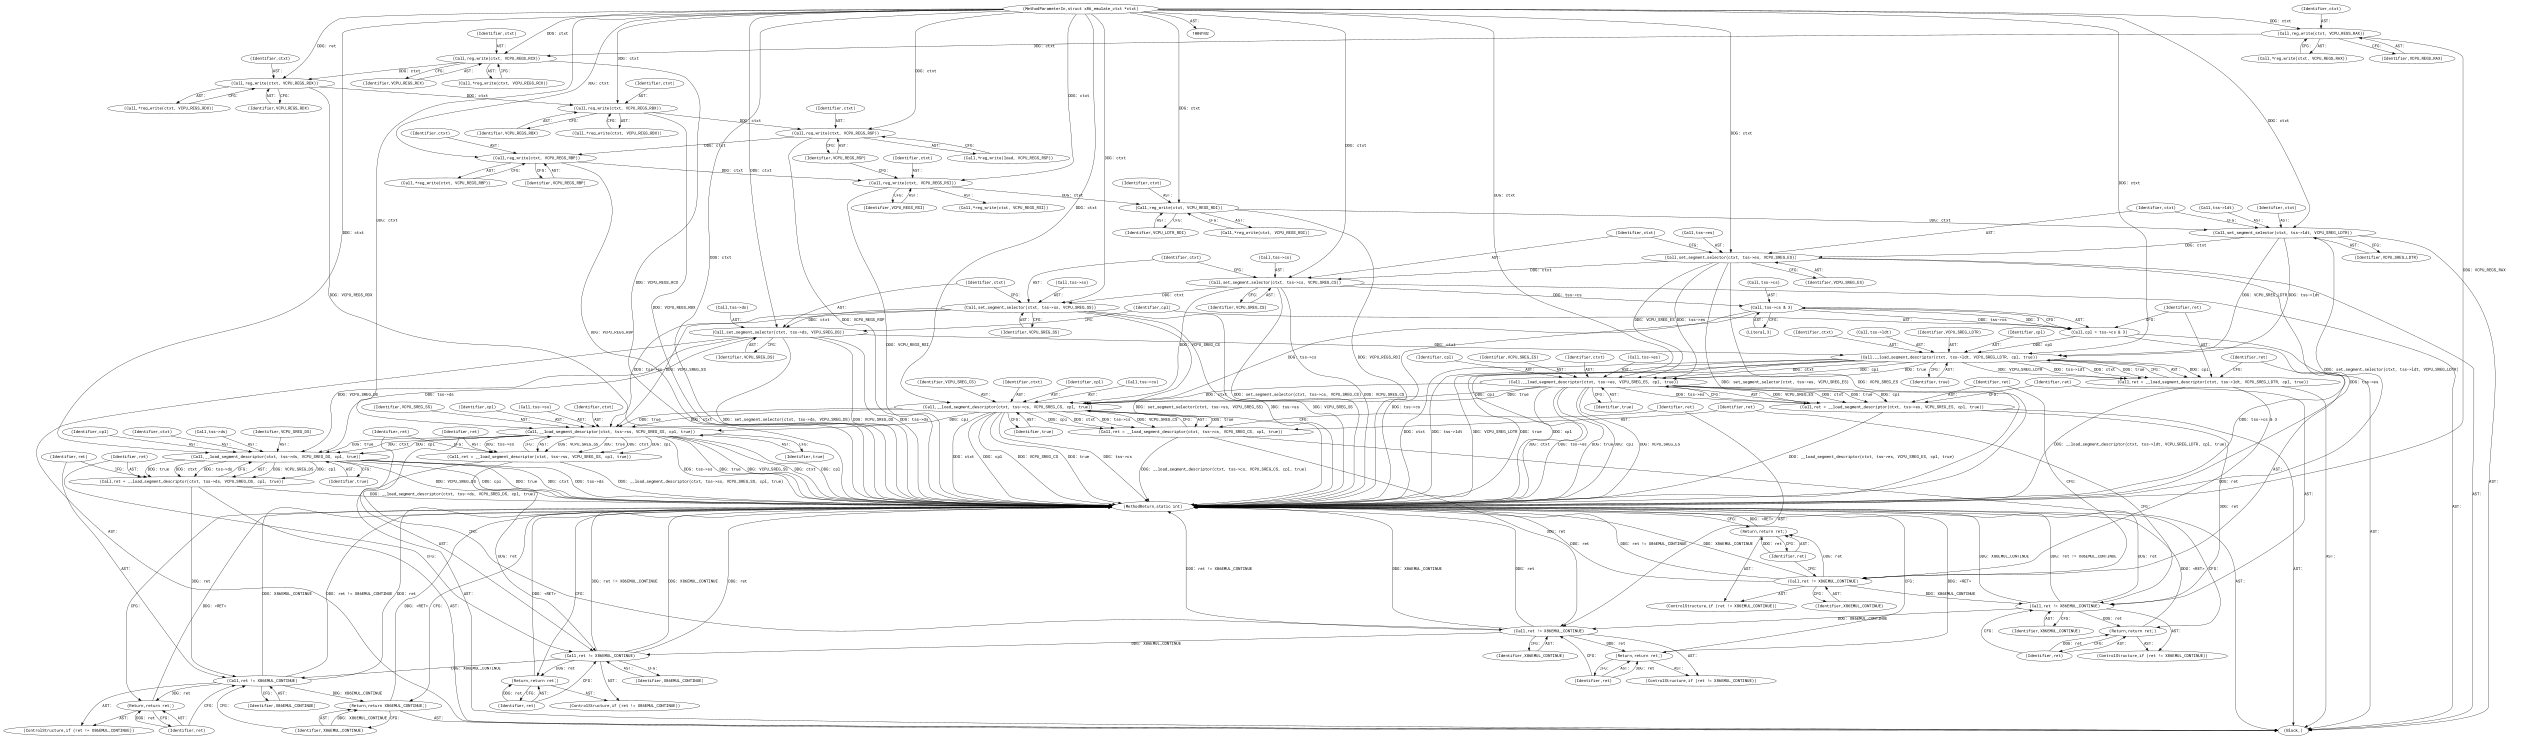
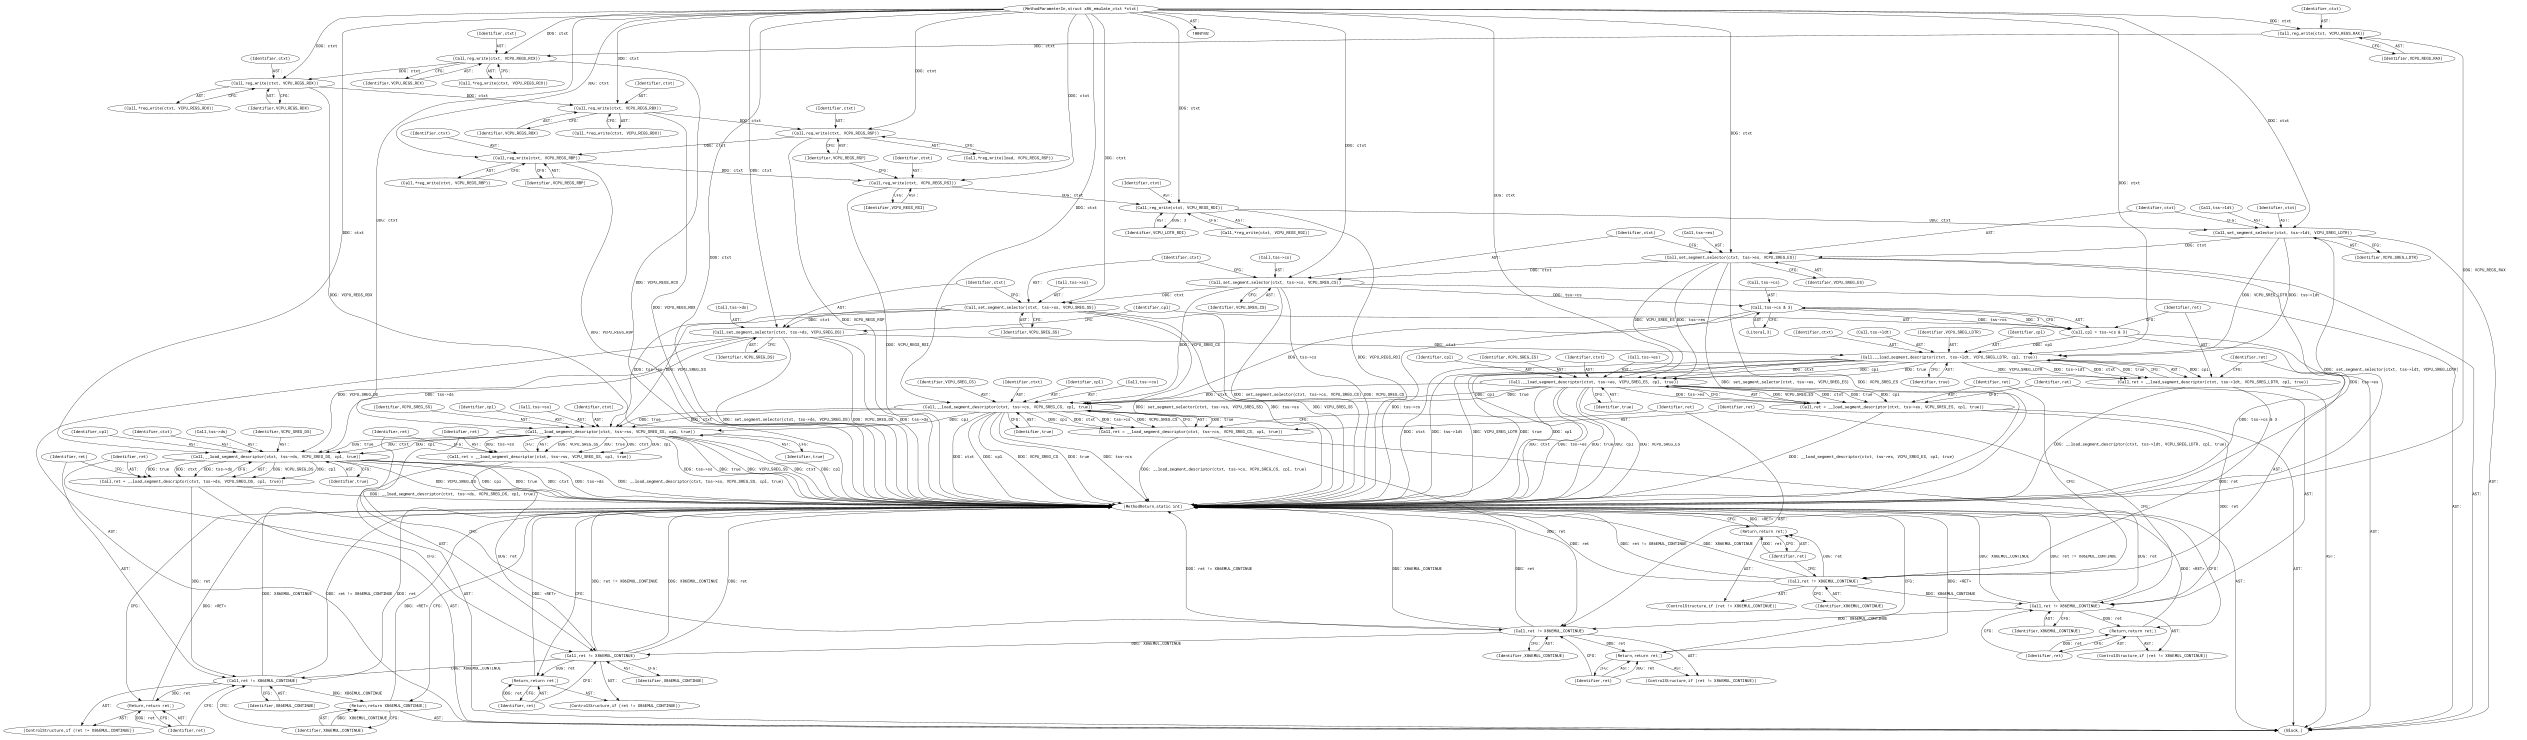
edge "(MethodParameterIn,struct x86_emulate_ctxt *ctxt)" -> "(Call,reg_write(ctxt, VCPU_REGS_RDX))": label "DDG: ret" -> "DDG: ctxt"
node "(Call,*reg_write(ctxt, VCPU_REGS_RAX))": removed
node "(Call,*reg_write(ctxt, VCPU_REGS_RSI))": removed
edge "(Call,reg_write(ctxt, VCPU_REGS_RDI))" -> "(Identifier,VCPU_LDTR_RDI)": label "CFG: " -> "DDG: 3"
